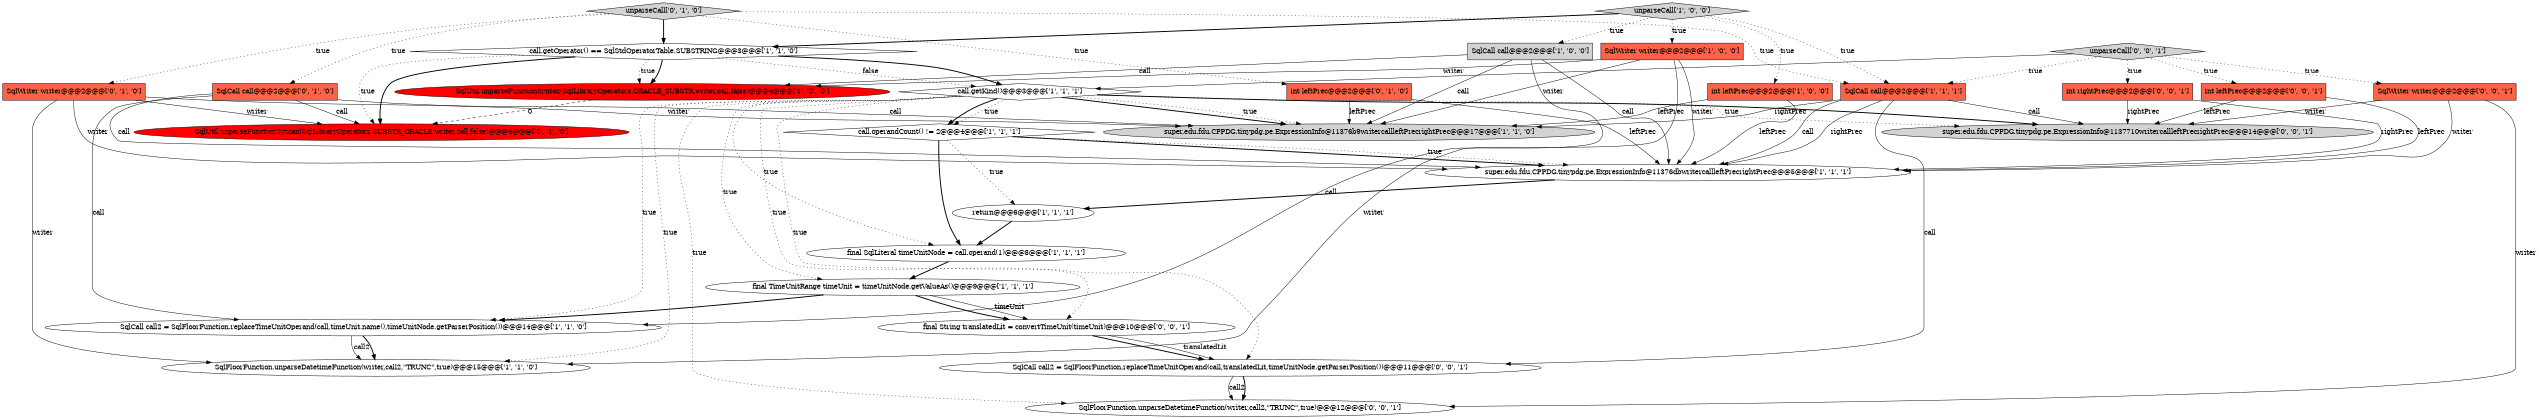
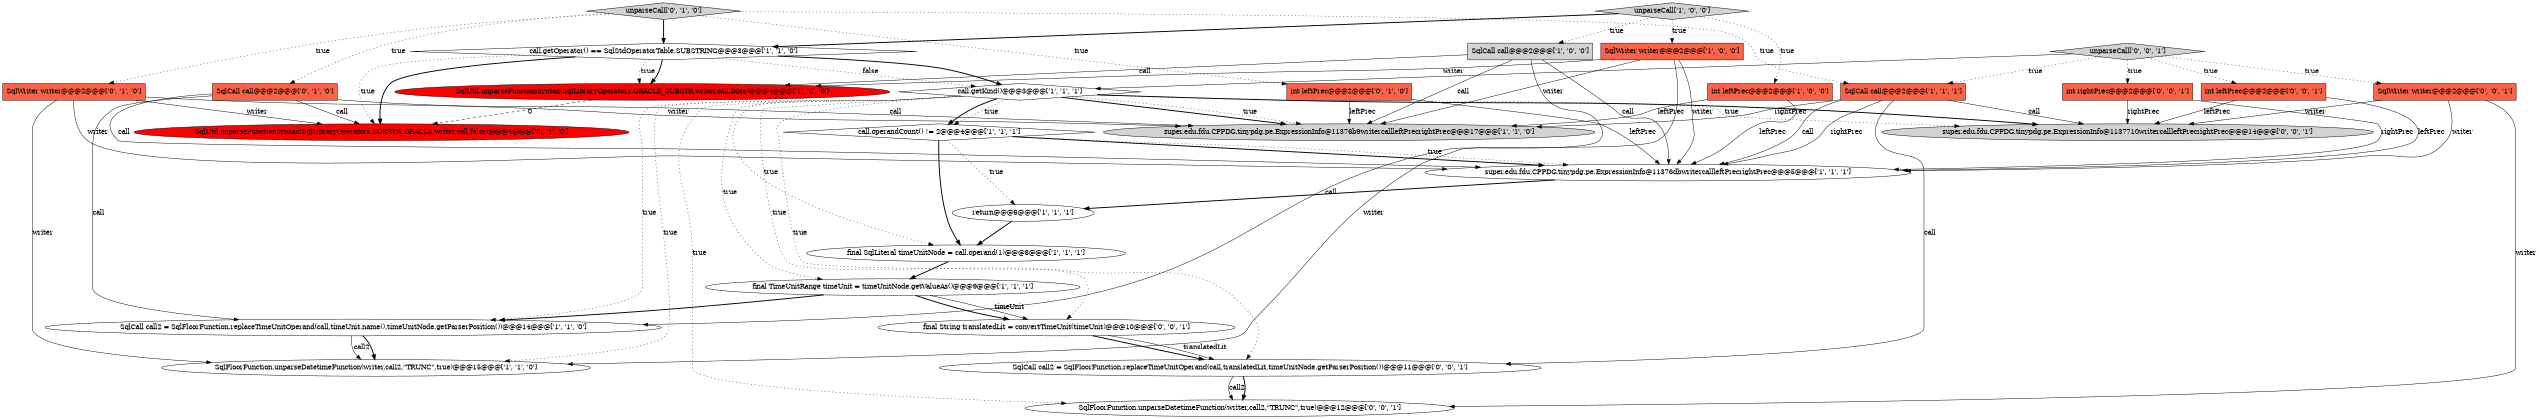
edge "unparseCall['1', '0', '0']" -> "SqlCall call@@@2@@@['1', '1', '1']": removed, label "true"
